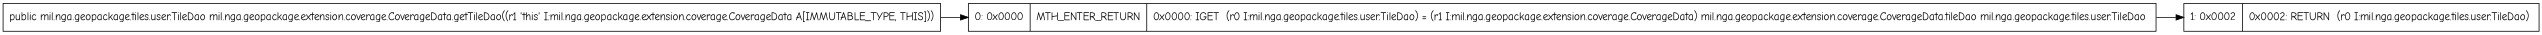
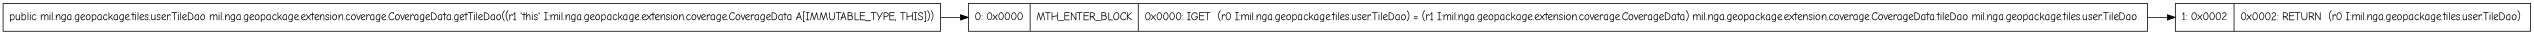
node "0: 0x0000": text "MTH_ENTER_RETURN" -> "MTH_ENTER_BLOCK"
